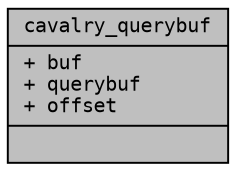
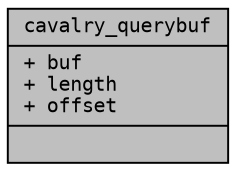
node "cavalry_querybuf": text "+ querybuf" -> "+ length"
